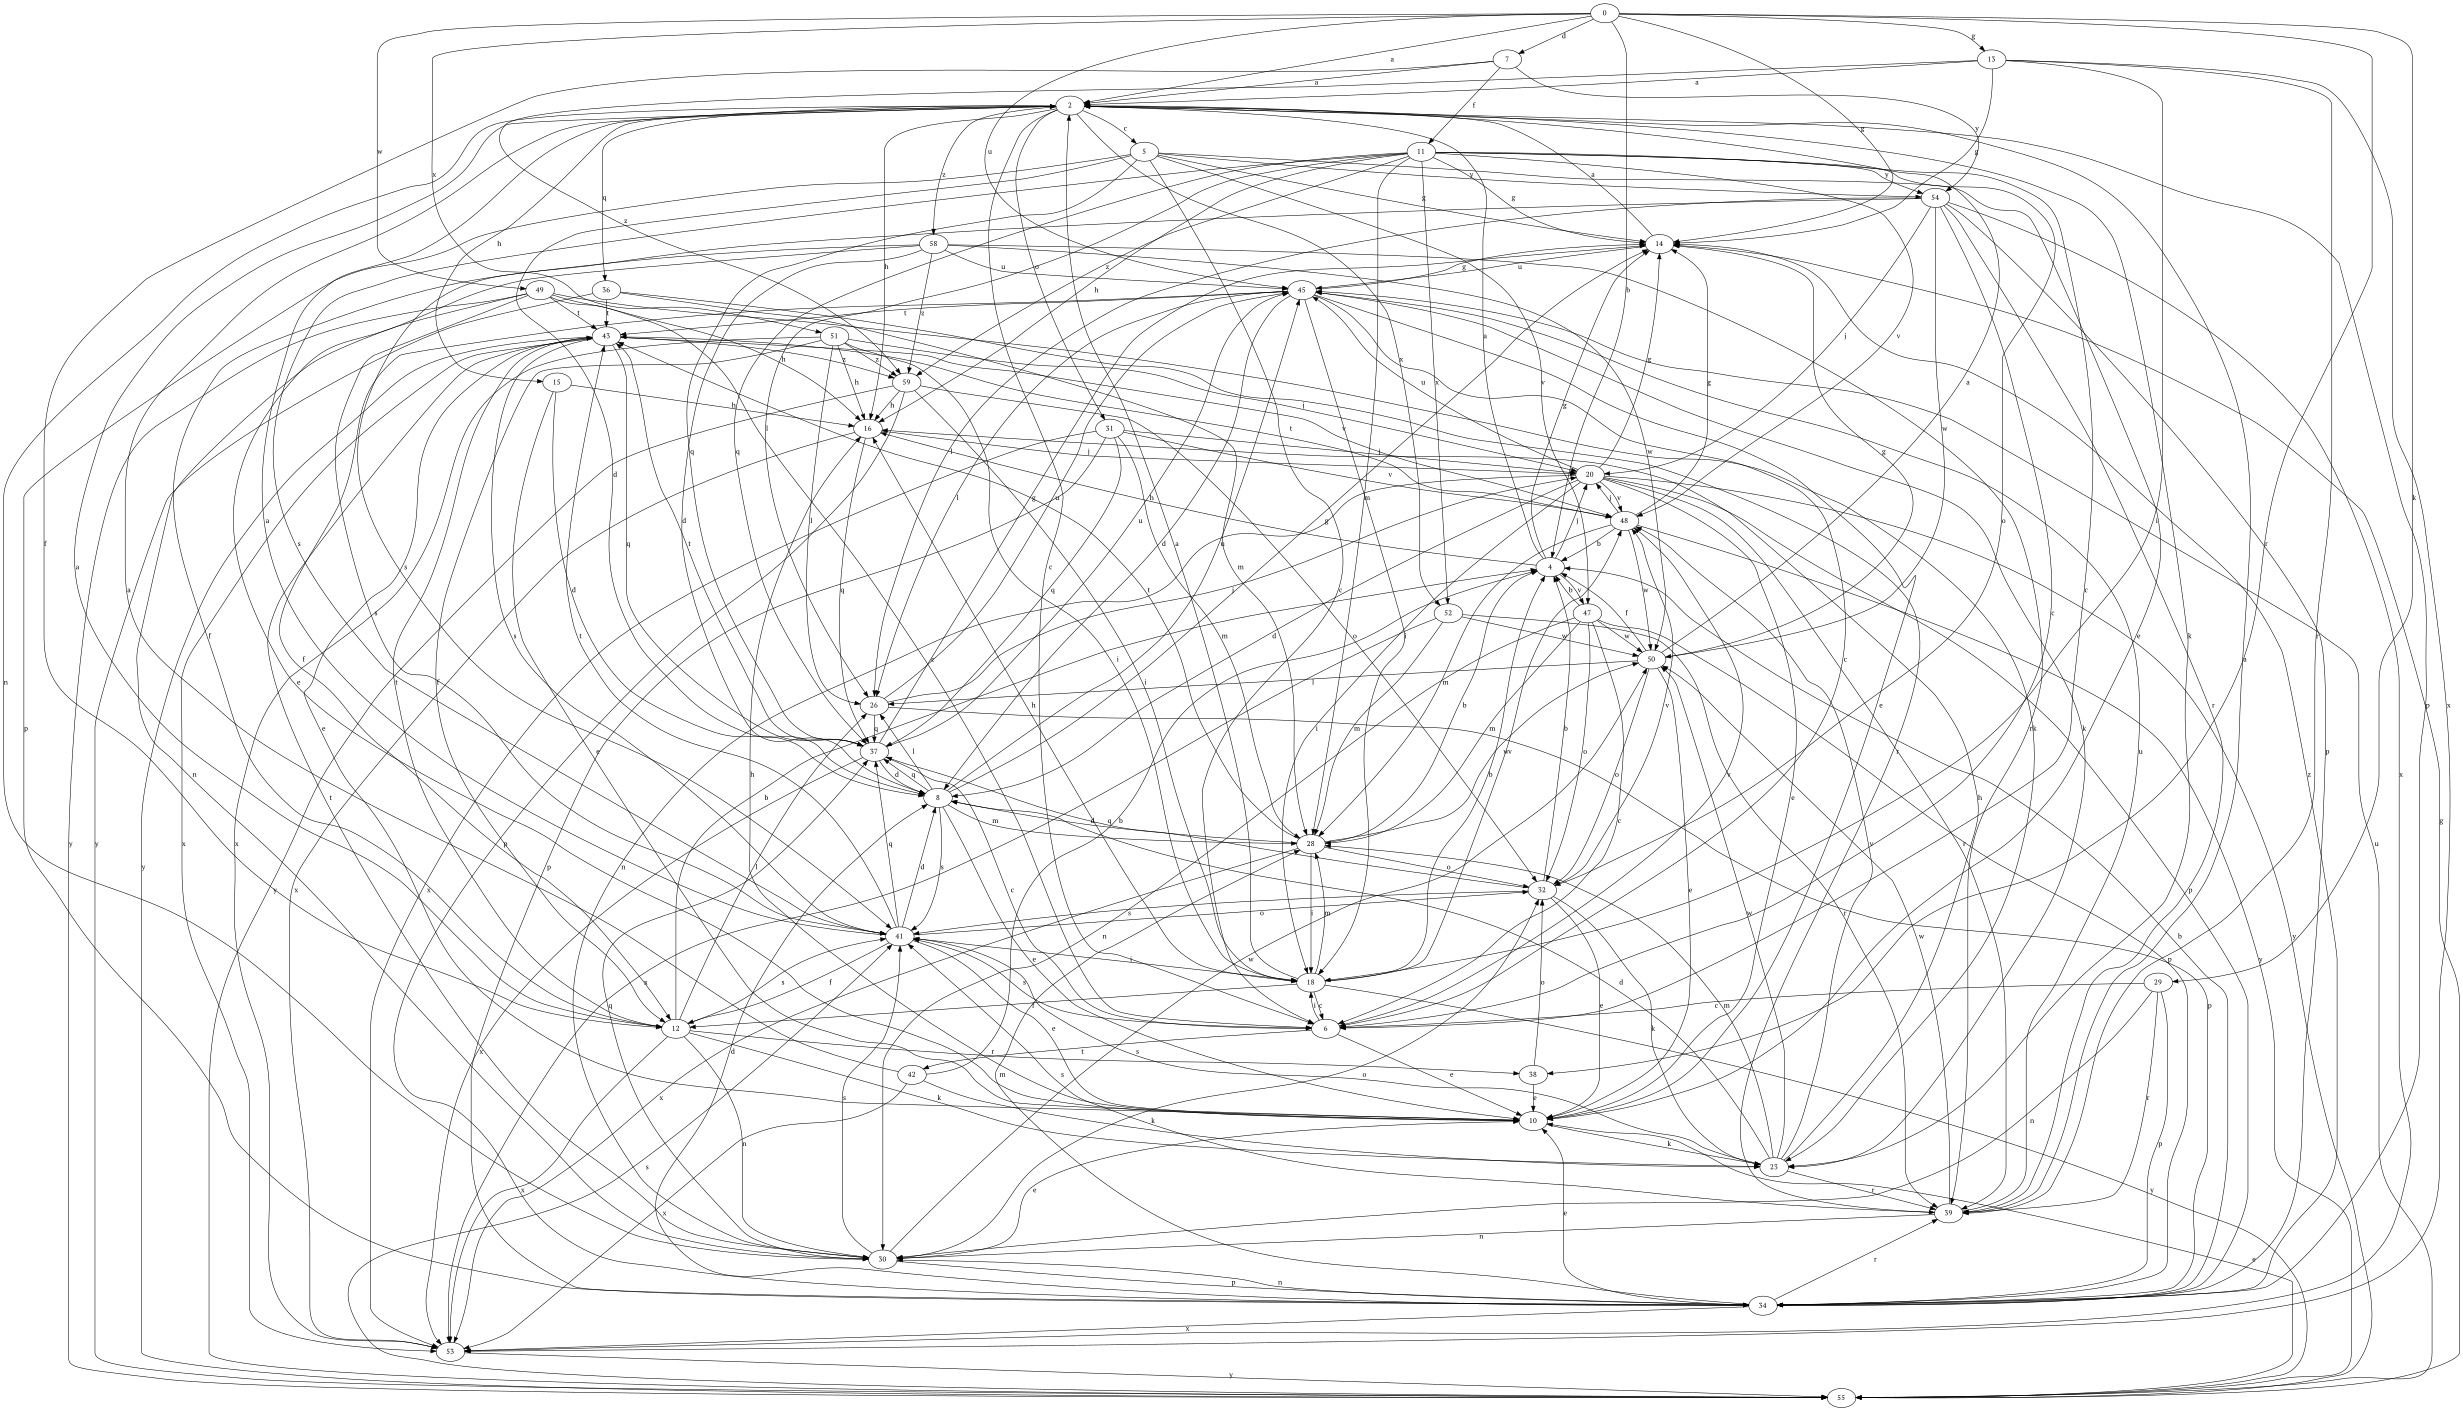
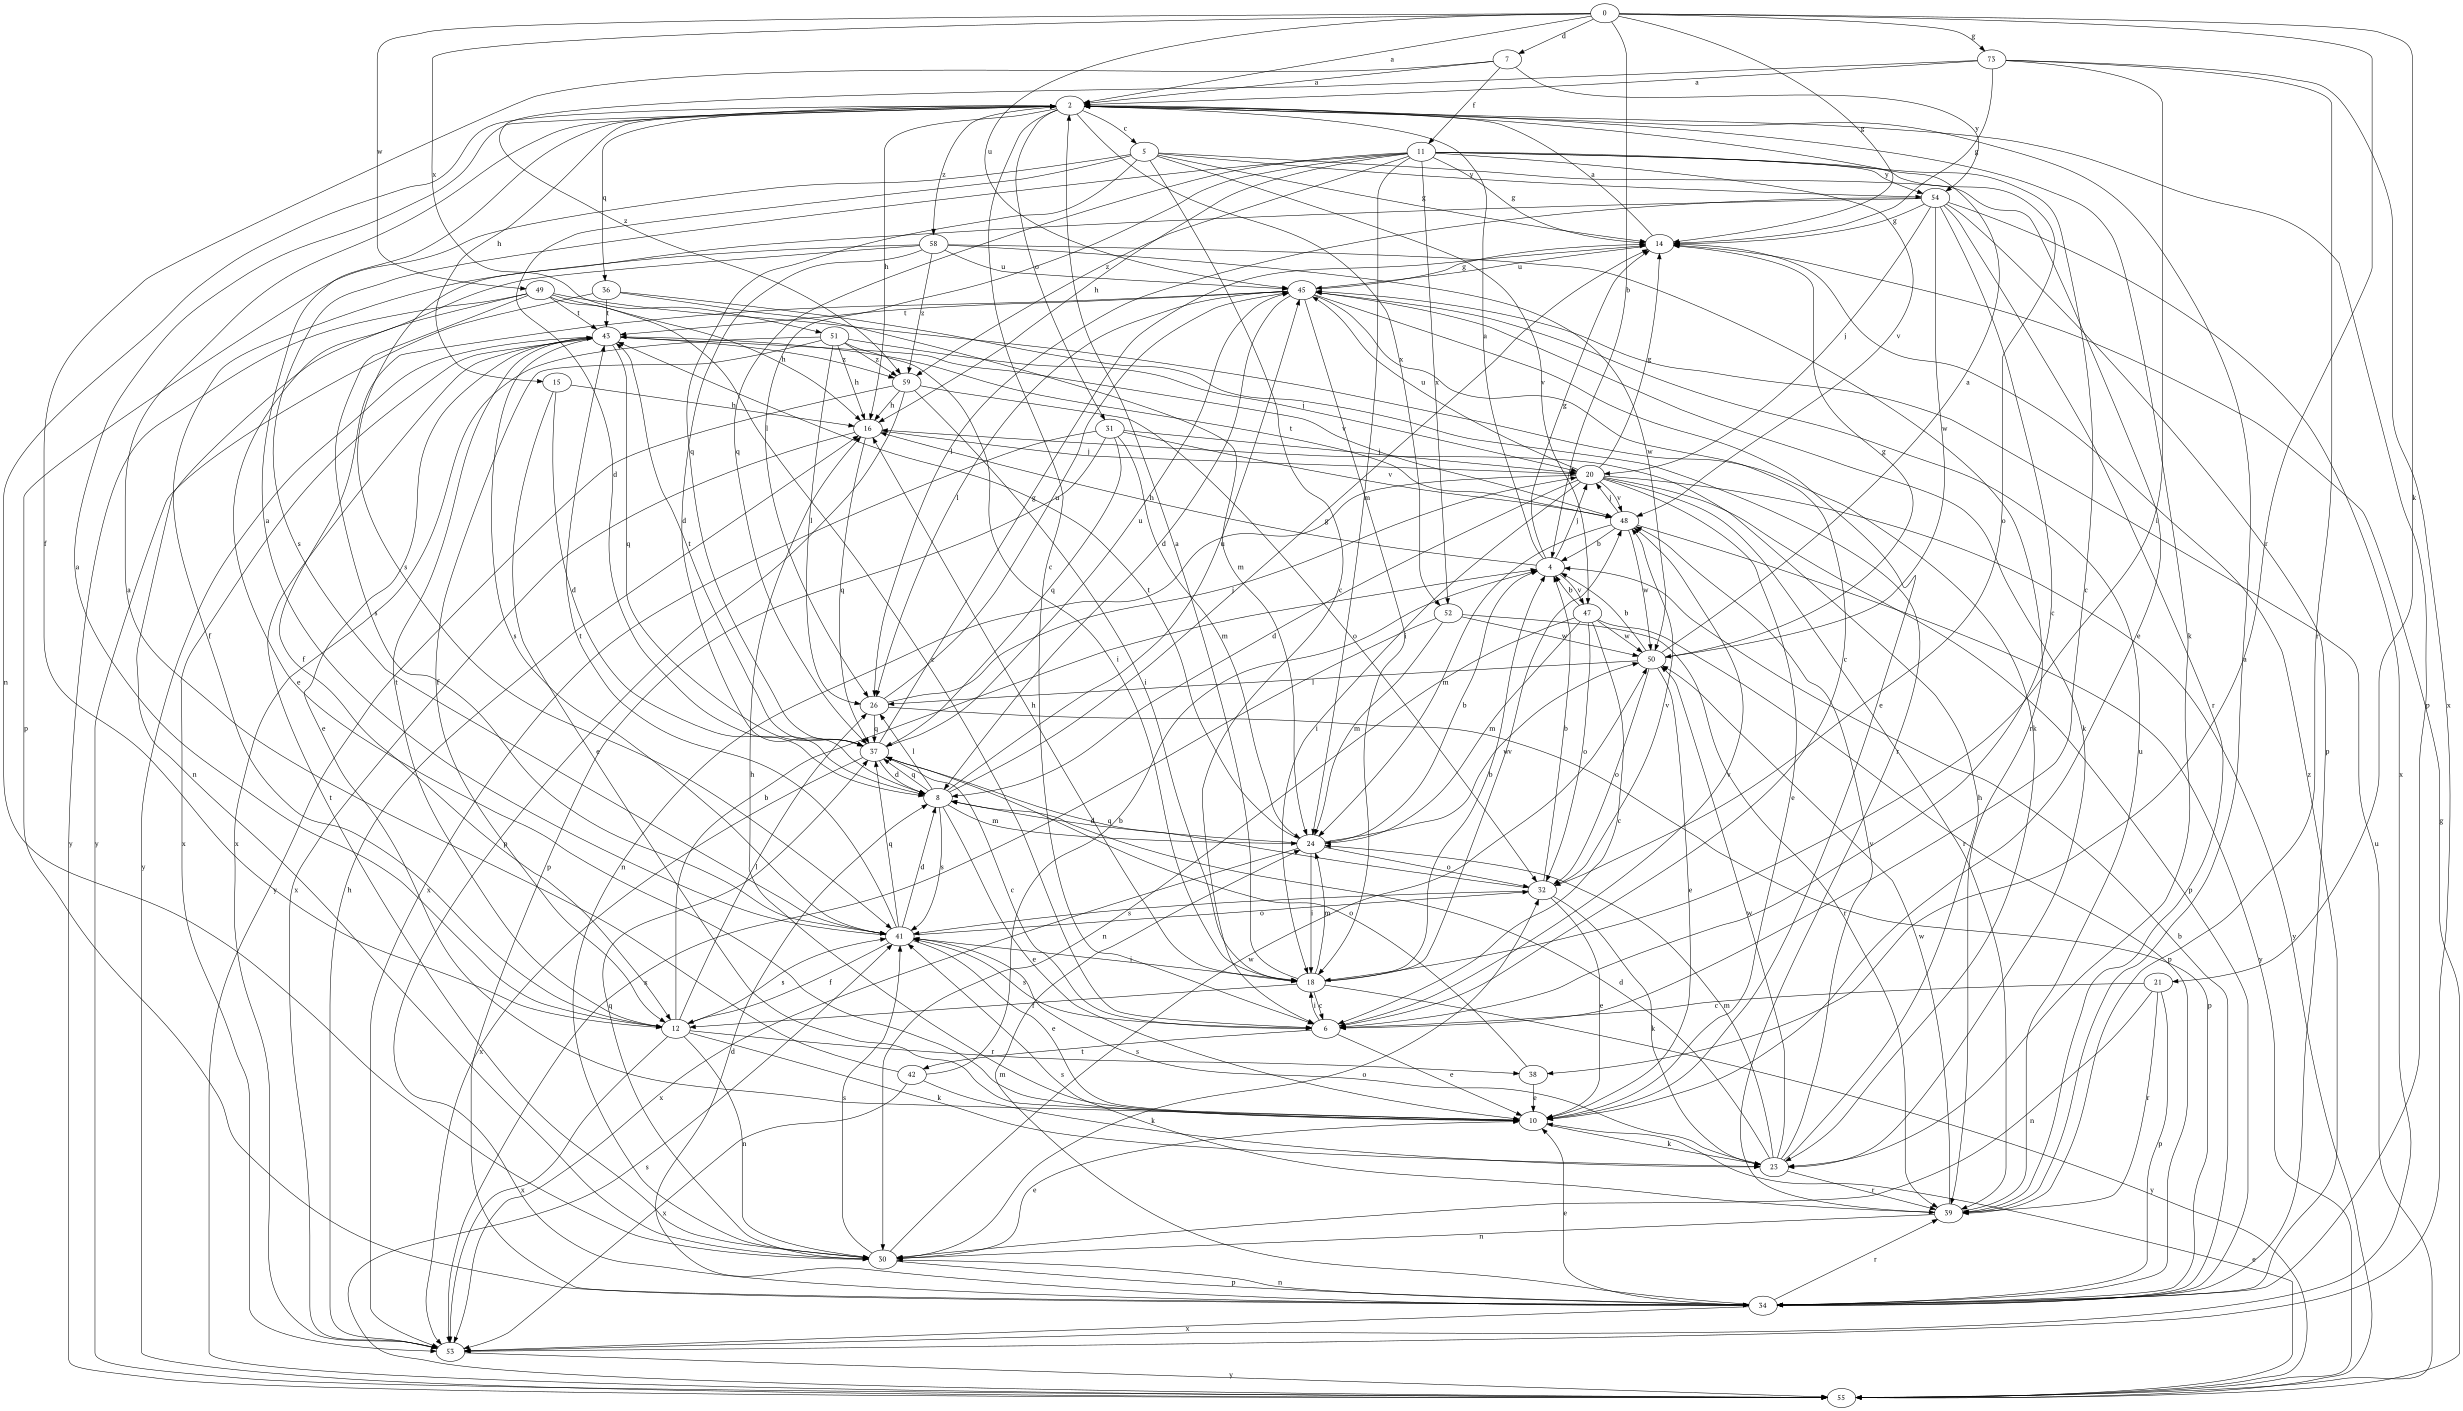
node "13": label "13" -> "73"
edge "48" -> "14": now "54" -> "14"
edge "50" -> "4": label "f" -> "b"
edge "53" -> "16": added, label "h"
node "28": label "28" -> "24"
node "29": label "29" -> "21"
edge "38" -> "32": now "38" -> "37"
